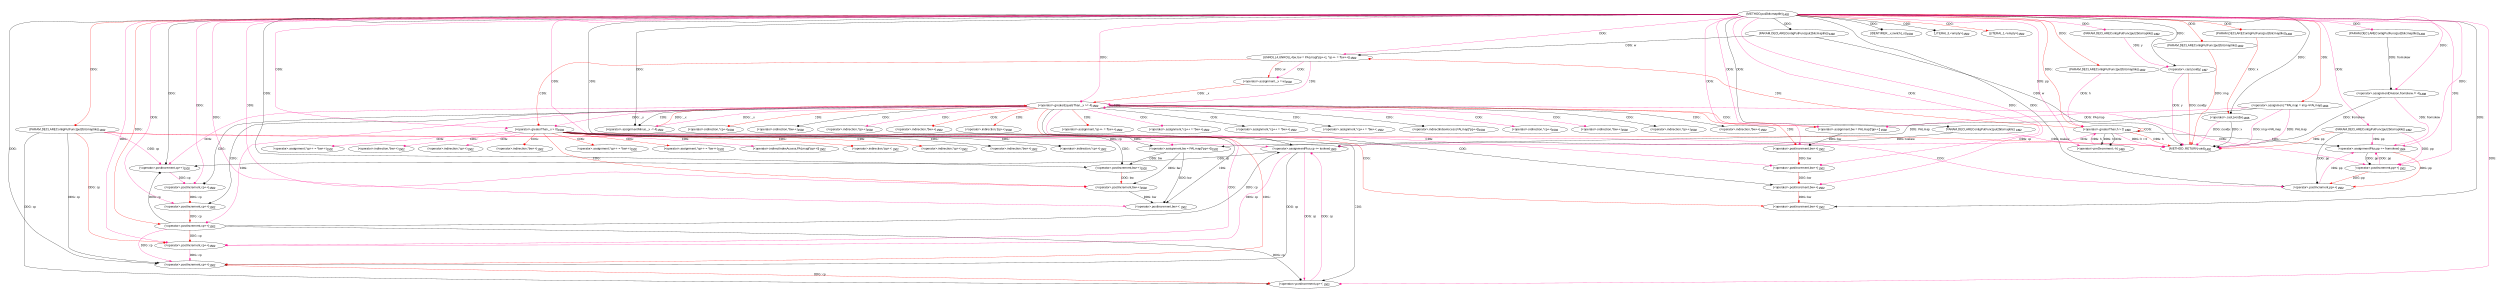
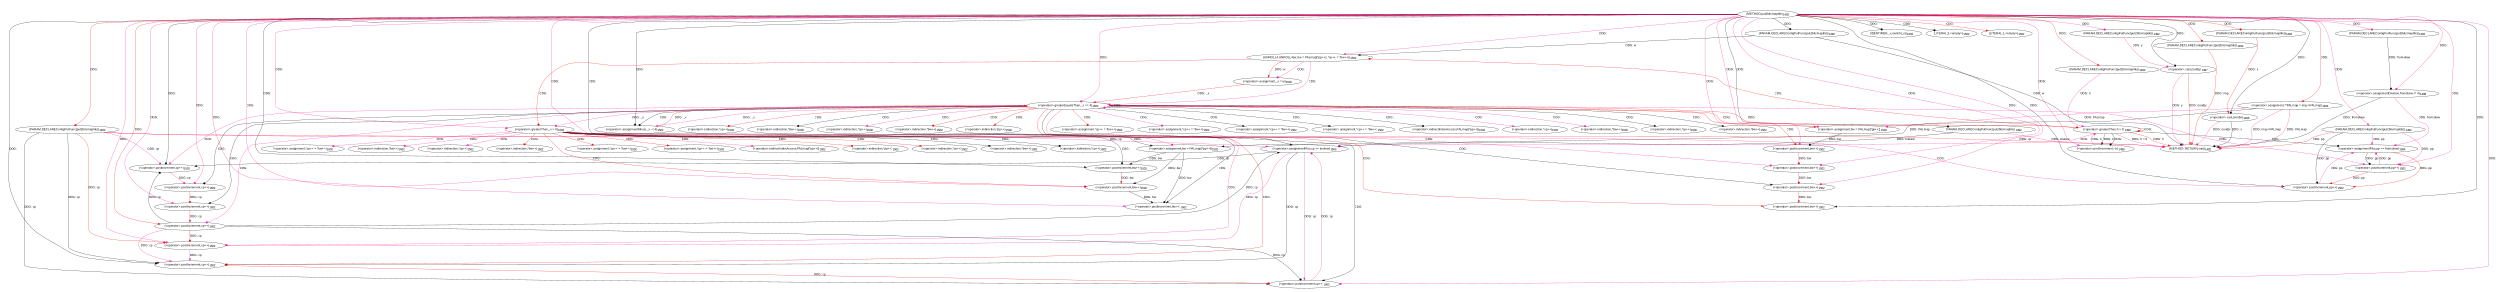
edge "(METHOD,put2bitcmaptile)" -> "(<operator>.assignmentPlus,pp += fromskew)": removed, label "DDG:"
edge "(METHOD,put2bitcmaptile)" -> "(<operator>.cast,(void)y)": arrowhead normal -> dot
edge "(METHOD,put2bitcmaptile)" -> "(<operator>.greaterThan,h > 0)": now "(<operator>.greaterEqualsThan,_x >= 4)" -> "(<operator>.greaterThan,h > 0)"
edge "(METHOD,put2bitcmaptile)" -> "(<operator>.preDecrement,--h)": label "DDG: pp" -> "DDG: "
